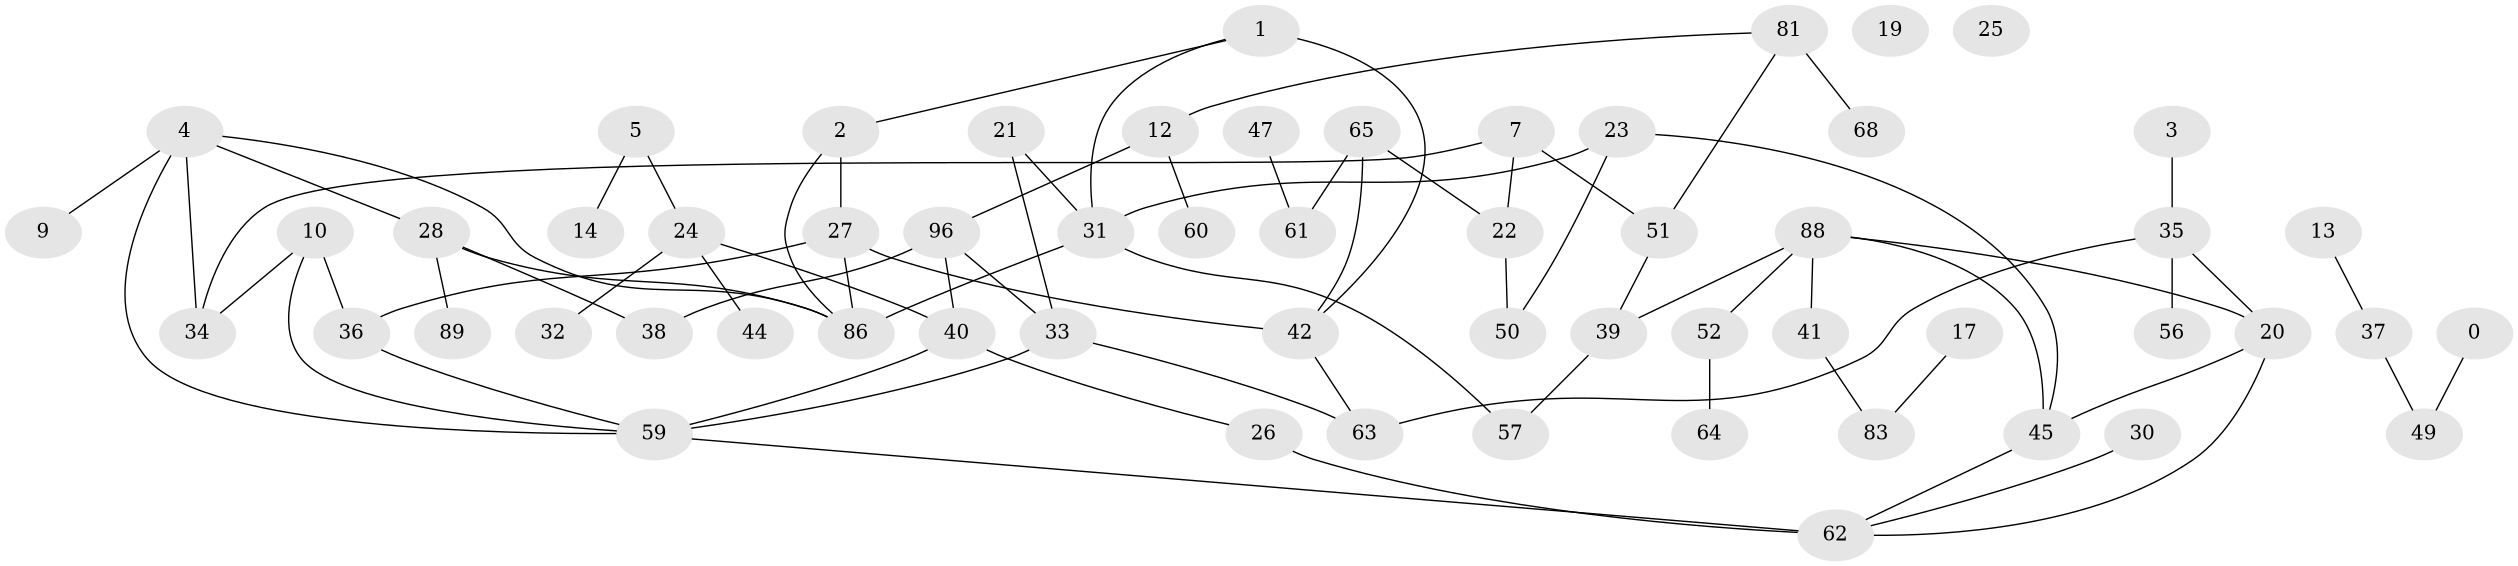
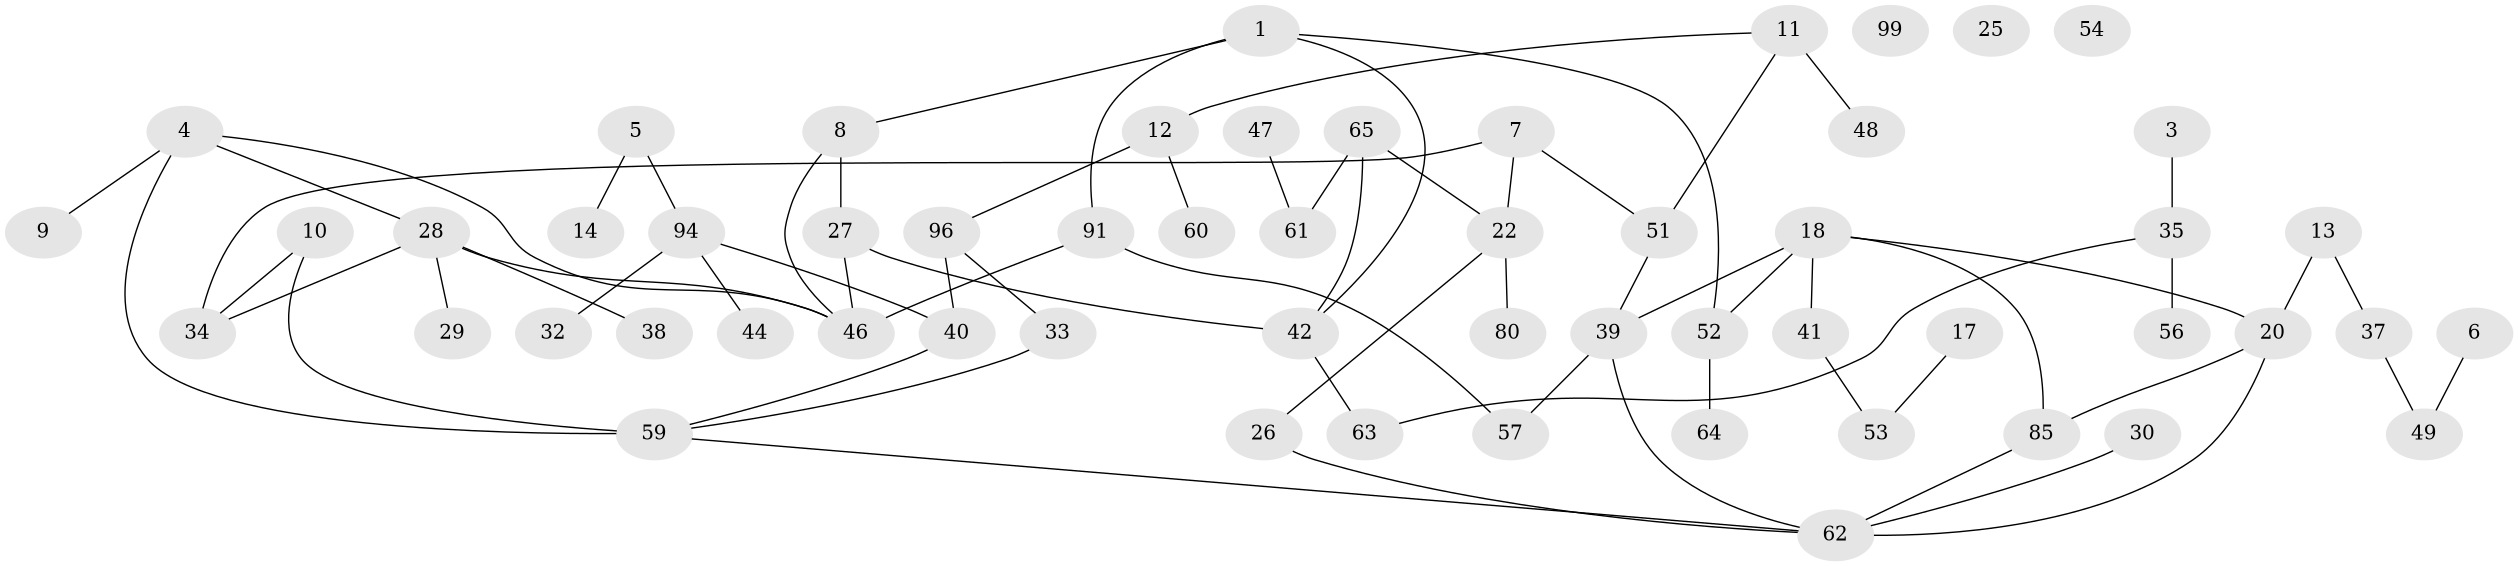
node "81": label "81" -> "11"
node "19": label "19" -> "99"
node "54": added
edge "1" -- "52": added
node "2": label "2" -> "8"
node "21": removed
node "23": removed
node "68": label "68" -> "48"
edge "4" -- "34": now "28" -- "34"
node "24": label "24" -> "94"
node "31": label "31" -> "91"
node "88": label "88" -> "18"
edge "35" -- "20": now "13" -- "20"
edge "96" -- "38": removed
node "36": removed
node "89": label "89" -> "29"
node "86": label "86" -> "46"
node "50": label "50" -> "80"
node "0": label "0" -> "6"
edge "33" -- "63": removed
edge "40" -- "26": now "22" -- "26"
node "83": label "83" -> "53"
node "45": label "45" -> "85"
edge "39" -- "62": added
